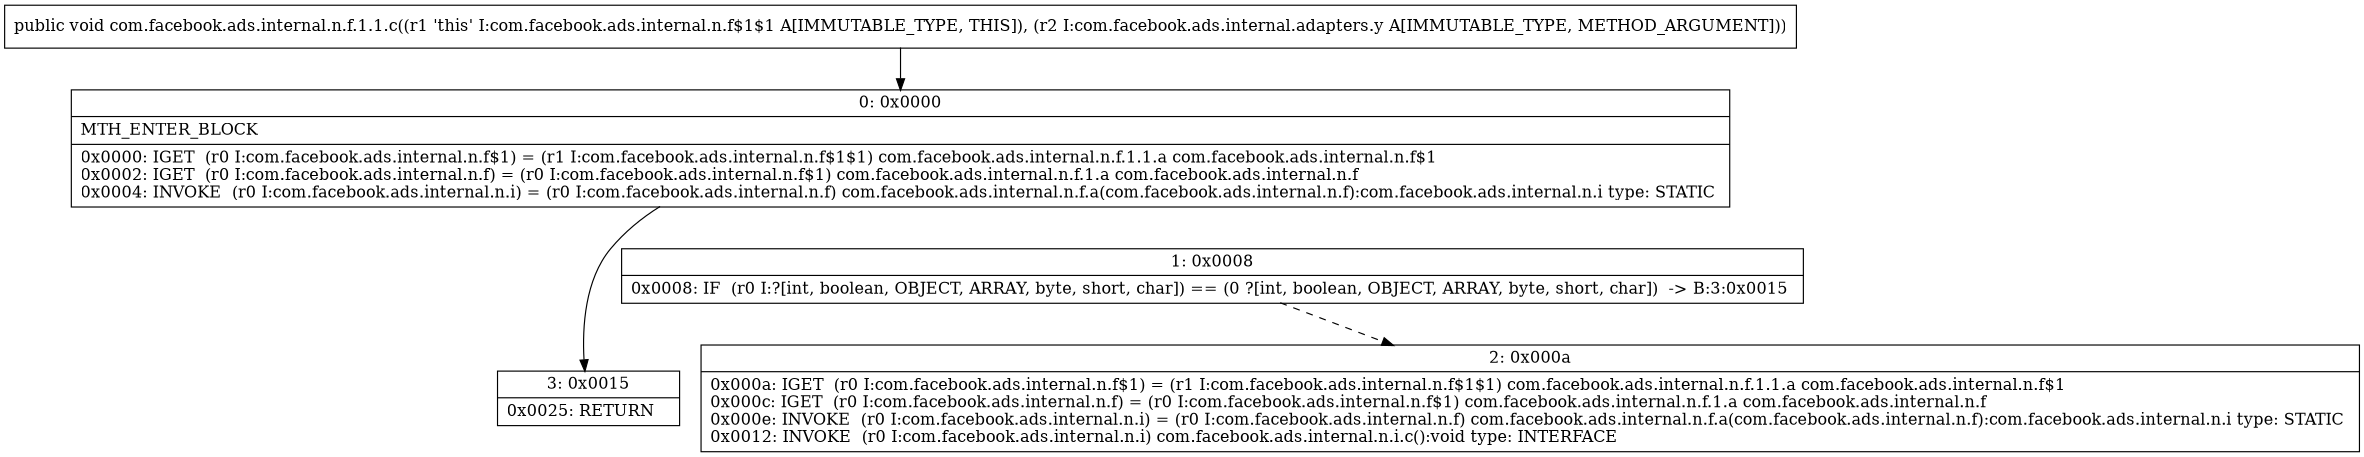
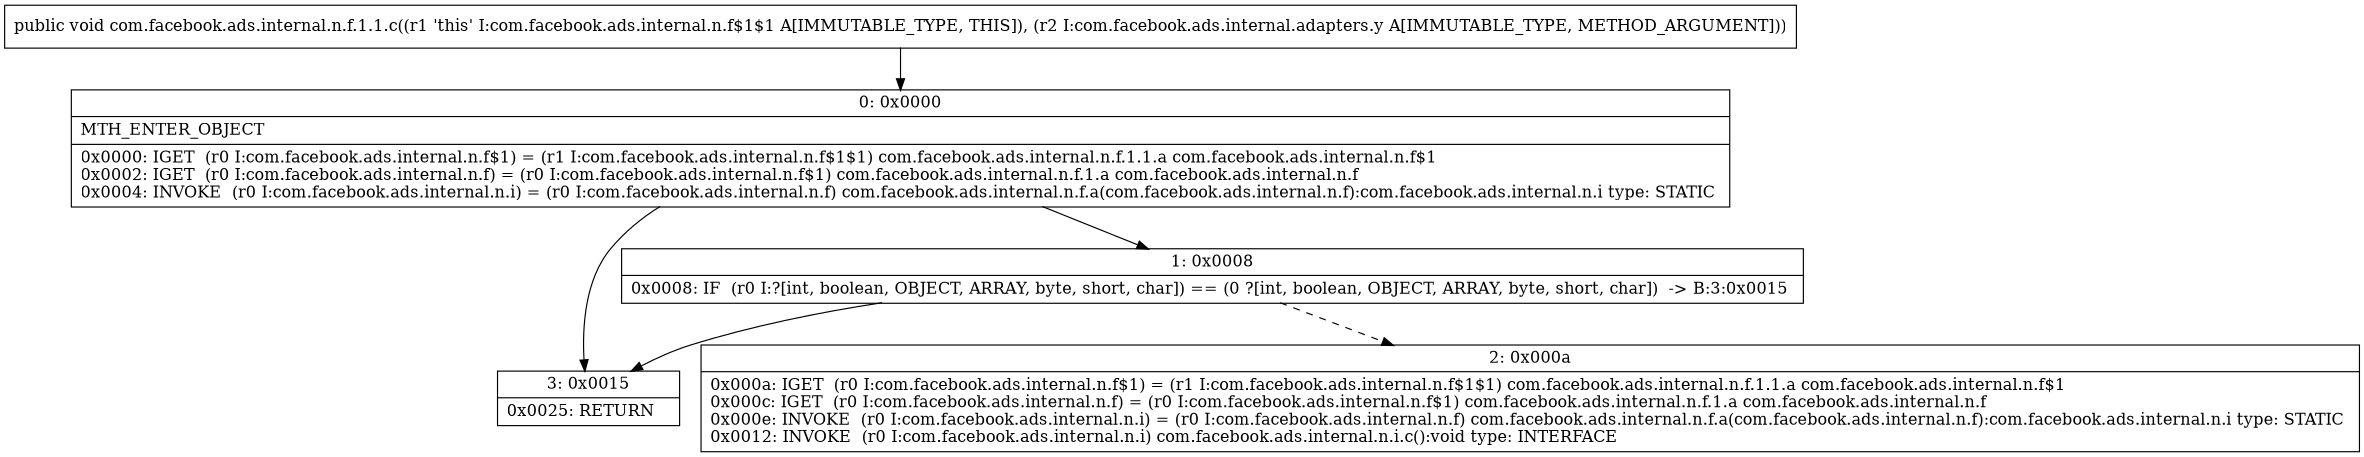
node "0: 0x0000": text "MTH_ENTER_BLOCK" -> "MTH_ENTER_OBJECT"
edge "0: 0x0000" -> "1: 0x0008": added
edge "1: 0x0008" -> "3: 0x0015": added
